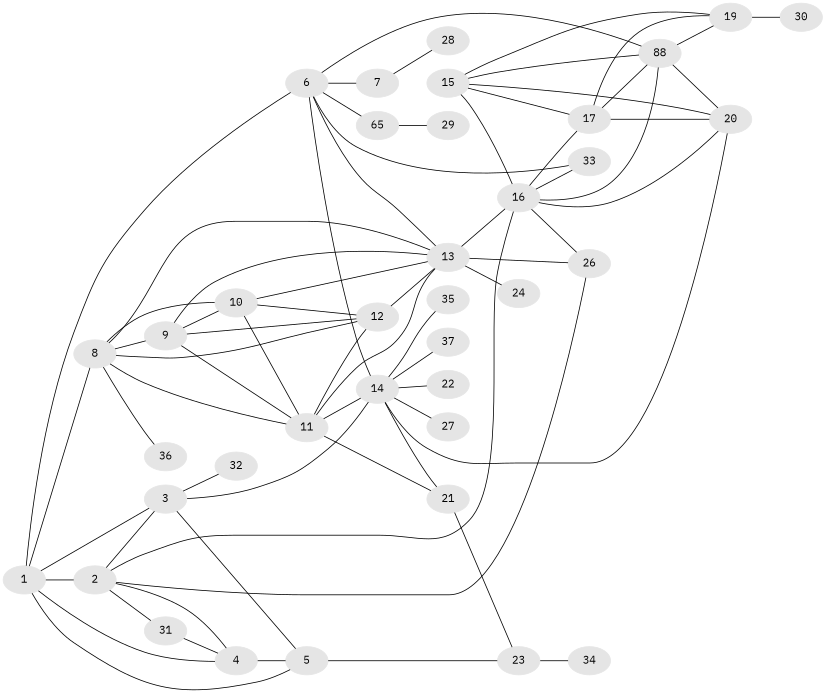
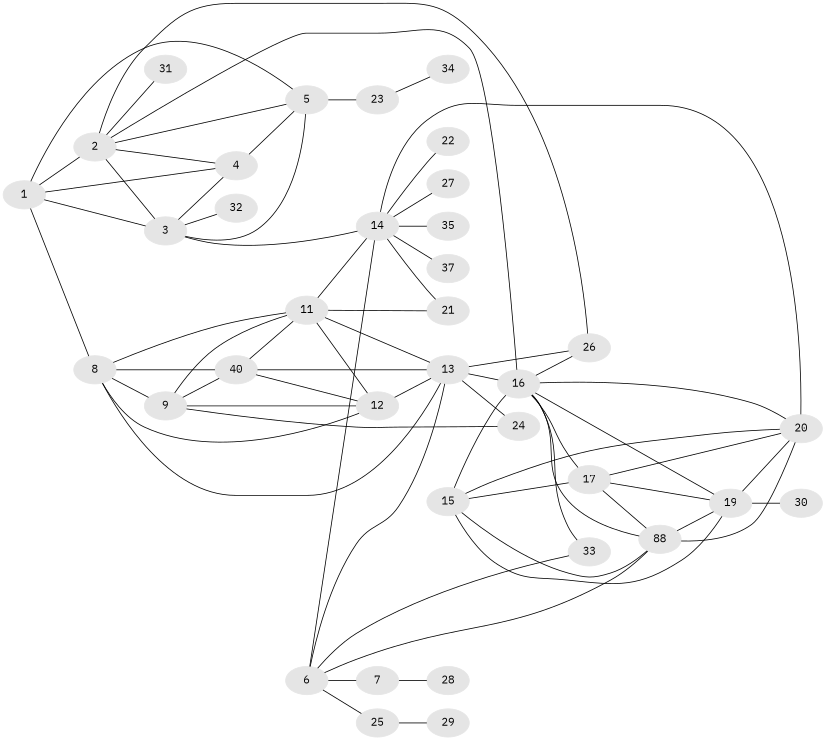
edge "5" -- "2": added
node "65": label "65" -> "25"
edge "13" -- "9": now "24" -- "9"
edge "6" -- "1": removed
node "10": label "10" -> "40"
edge "16" -- "19": added
node "36": removed
edge "20" -- "19": added
edge "21" -- "23": removed
edge "31" -- "4": now "3" -- "4"
